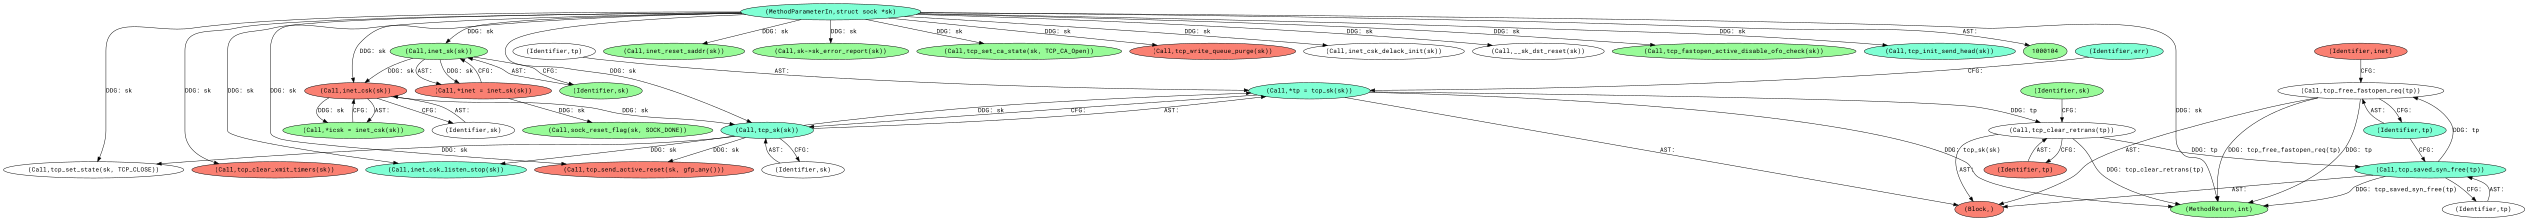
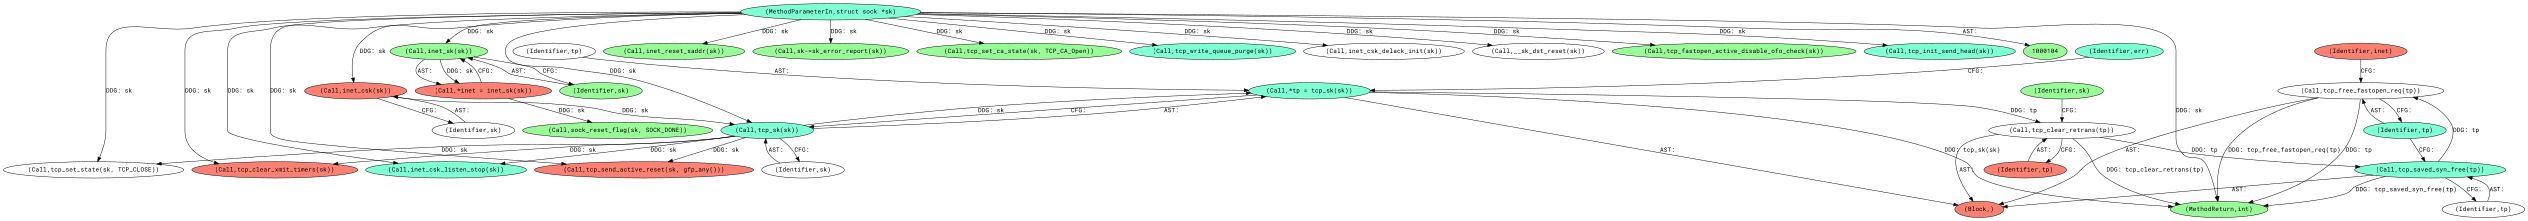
node "(Call,tcp_write_queue_purge(sk))": fillcolor salmon -> aquamarine
edge "(Call,inet_sk(sk))" -> "(Call,inet_csk(sk))": removed, label "DDG: sk"
node "(Call,*icsk = inet_csk(sk))": removed
edge "(Call,tcp_sk(sk))" -> "(Call,tcp_clear_xmit_timers(sk))": added, label "DDG: sk"
